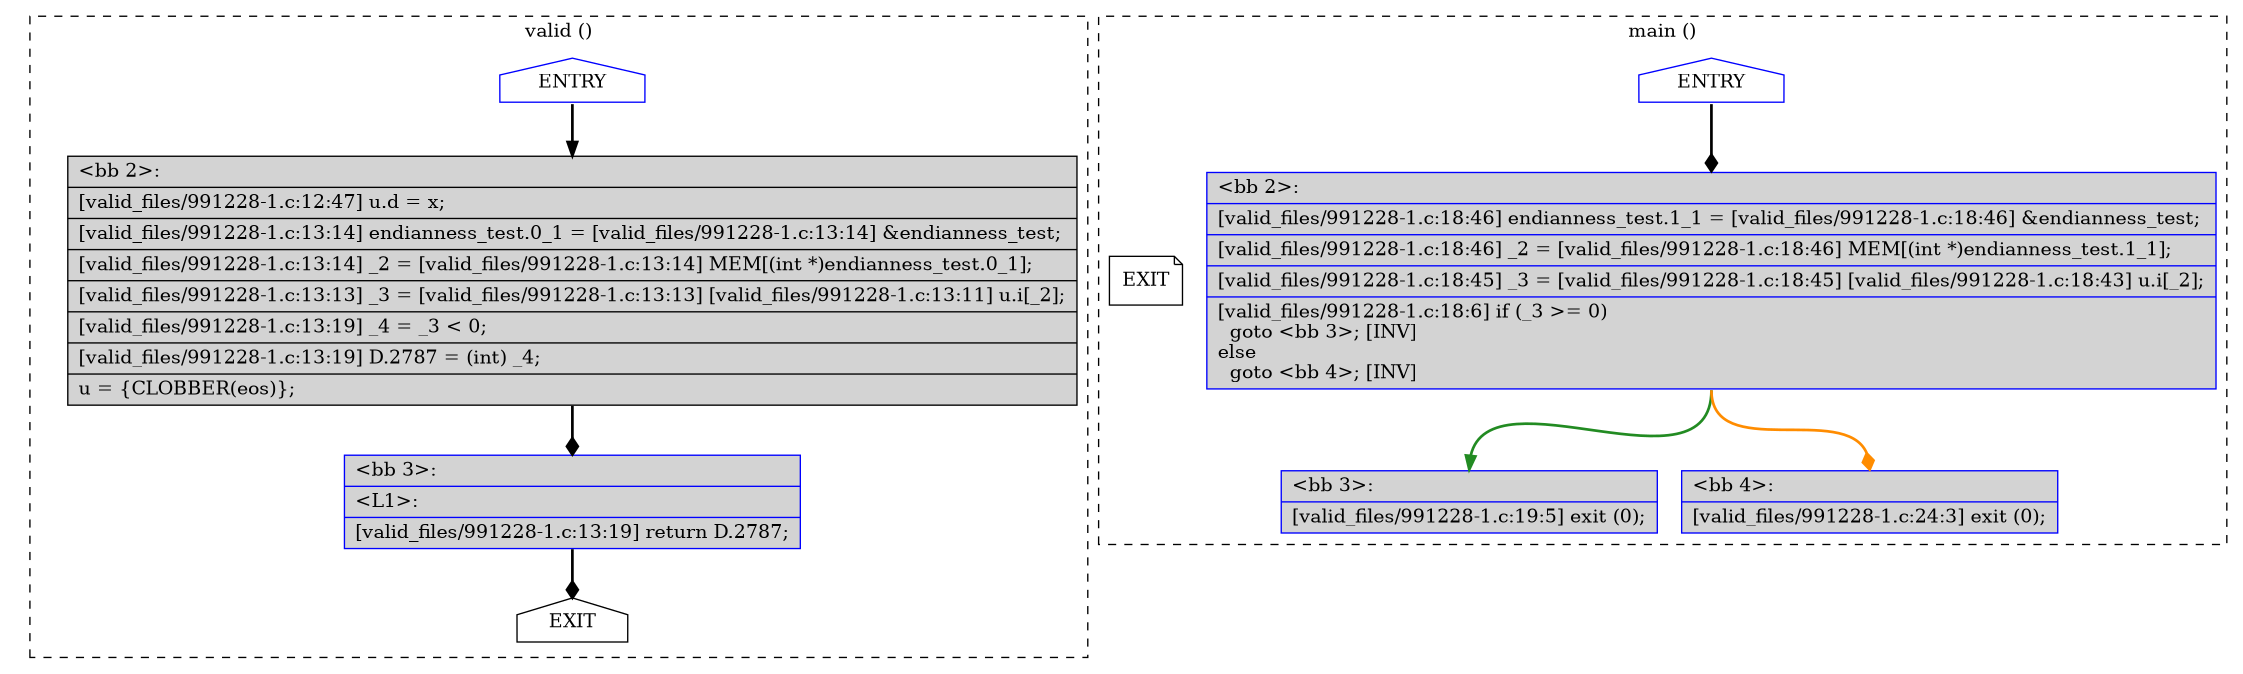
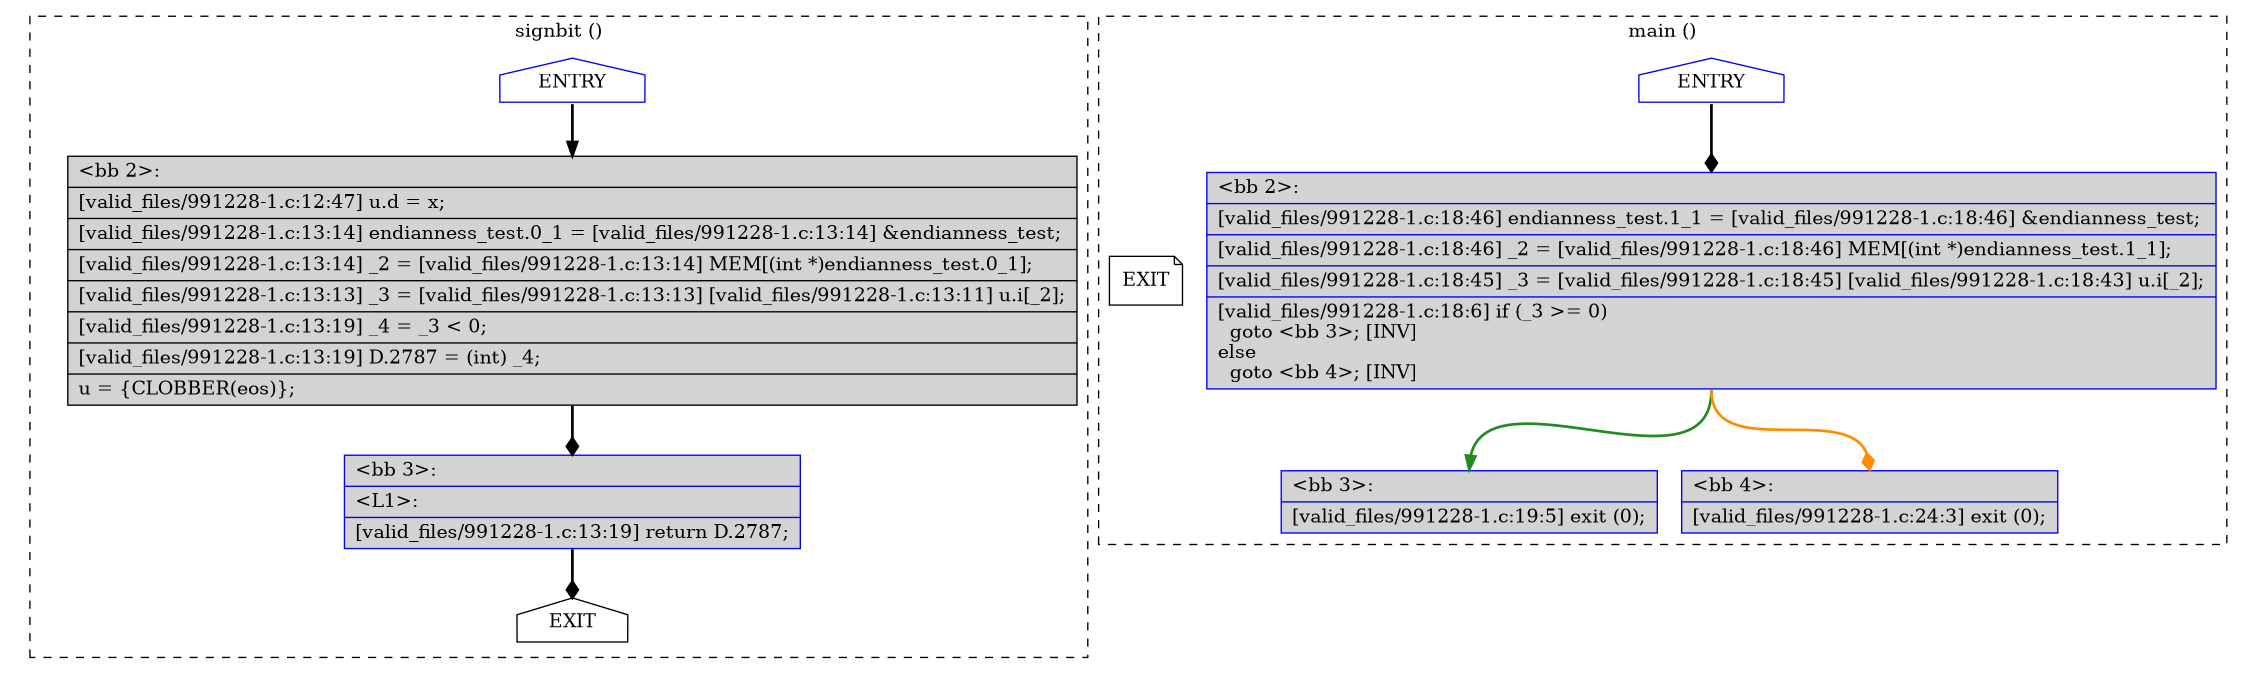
cluster "valid ()": label "valid ()" -> "signbit ()"
